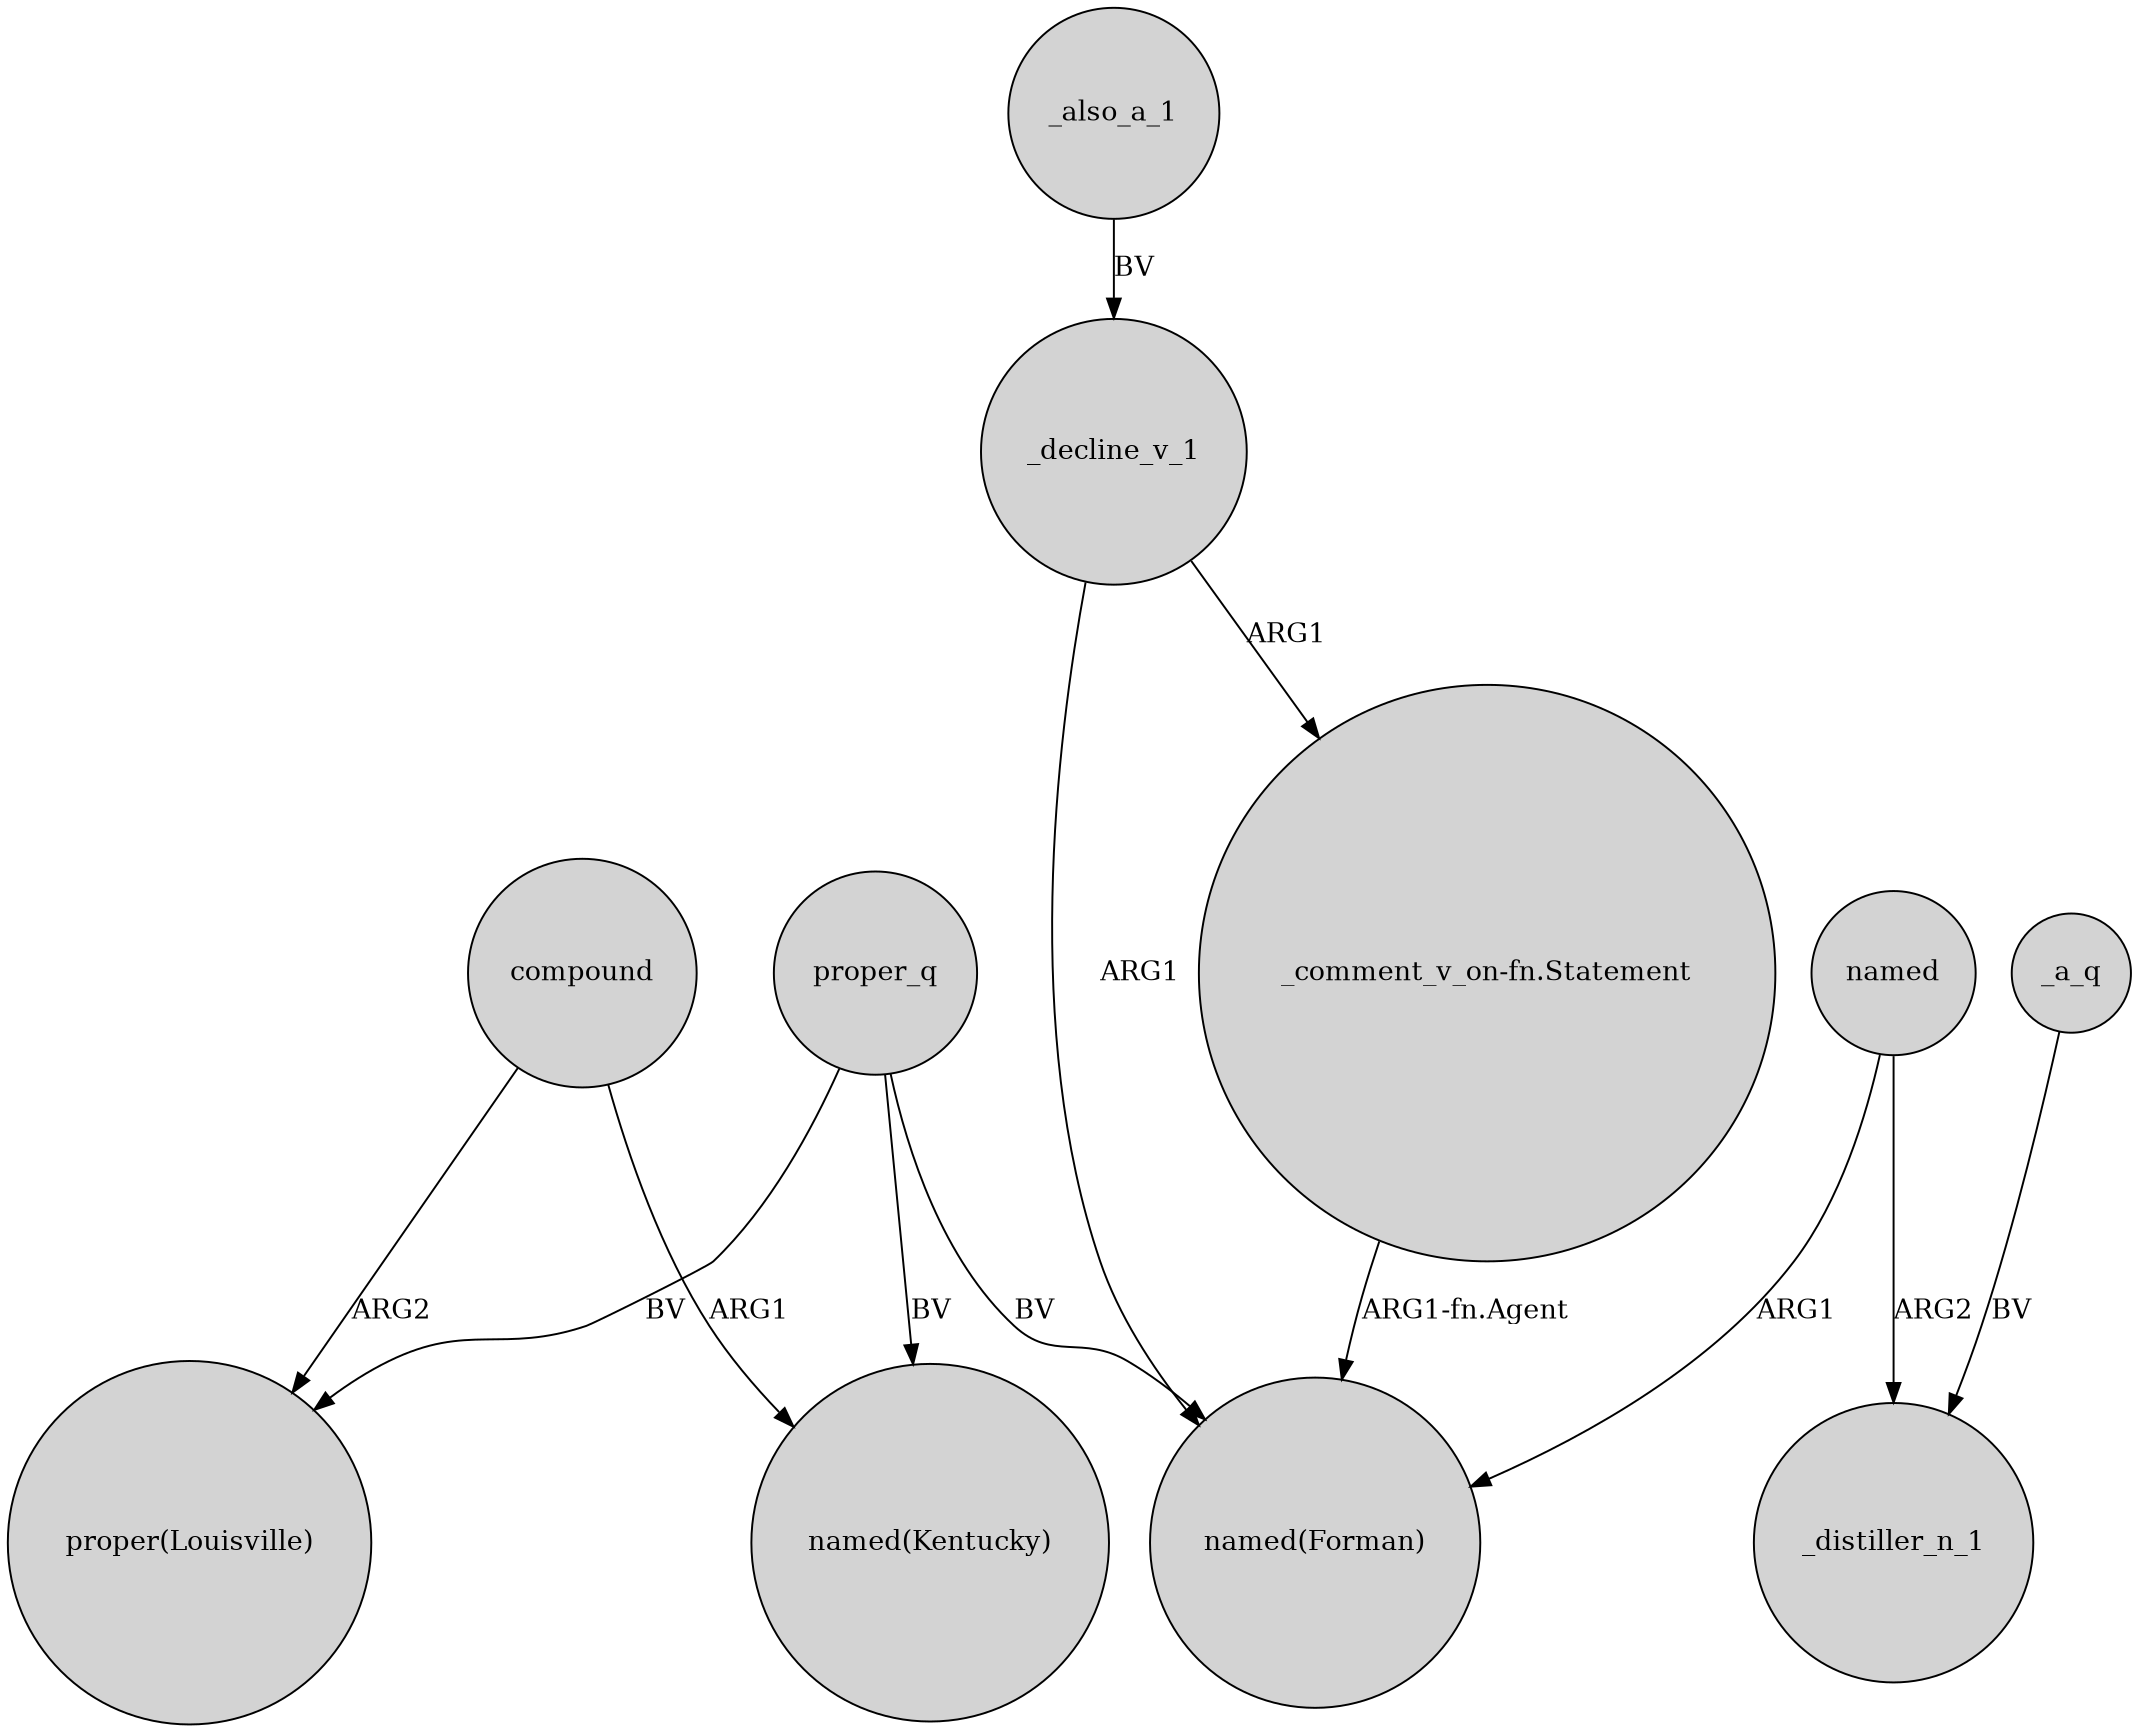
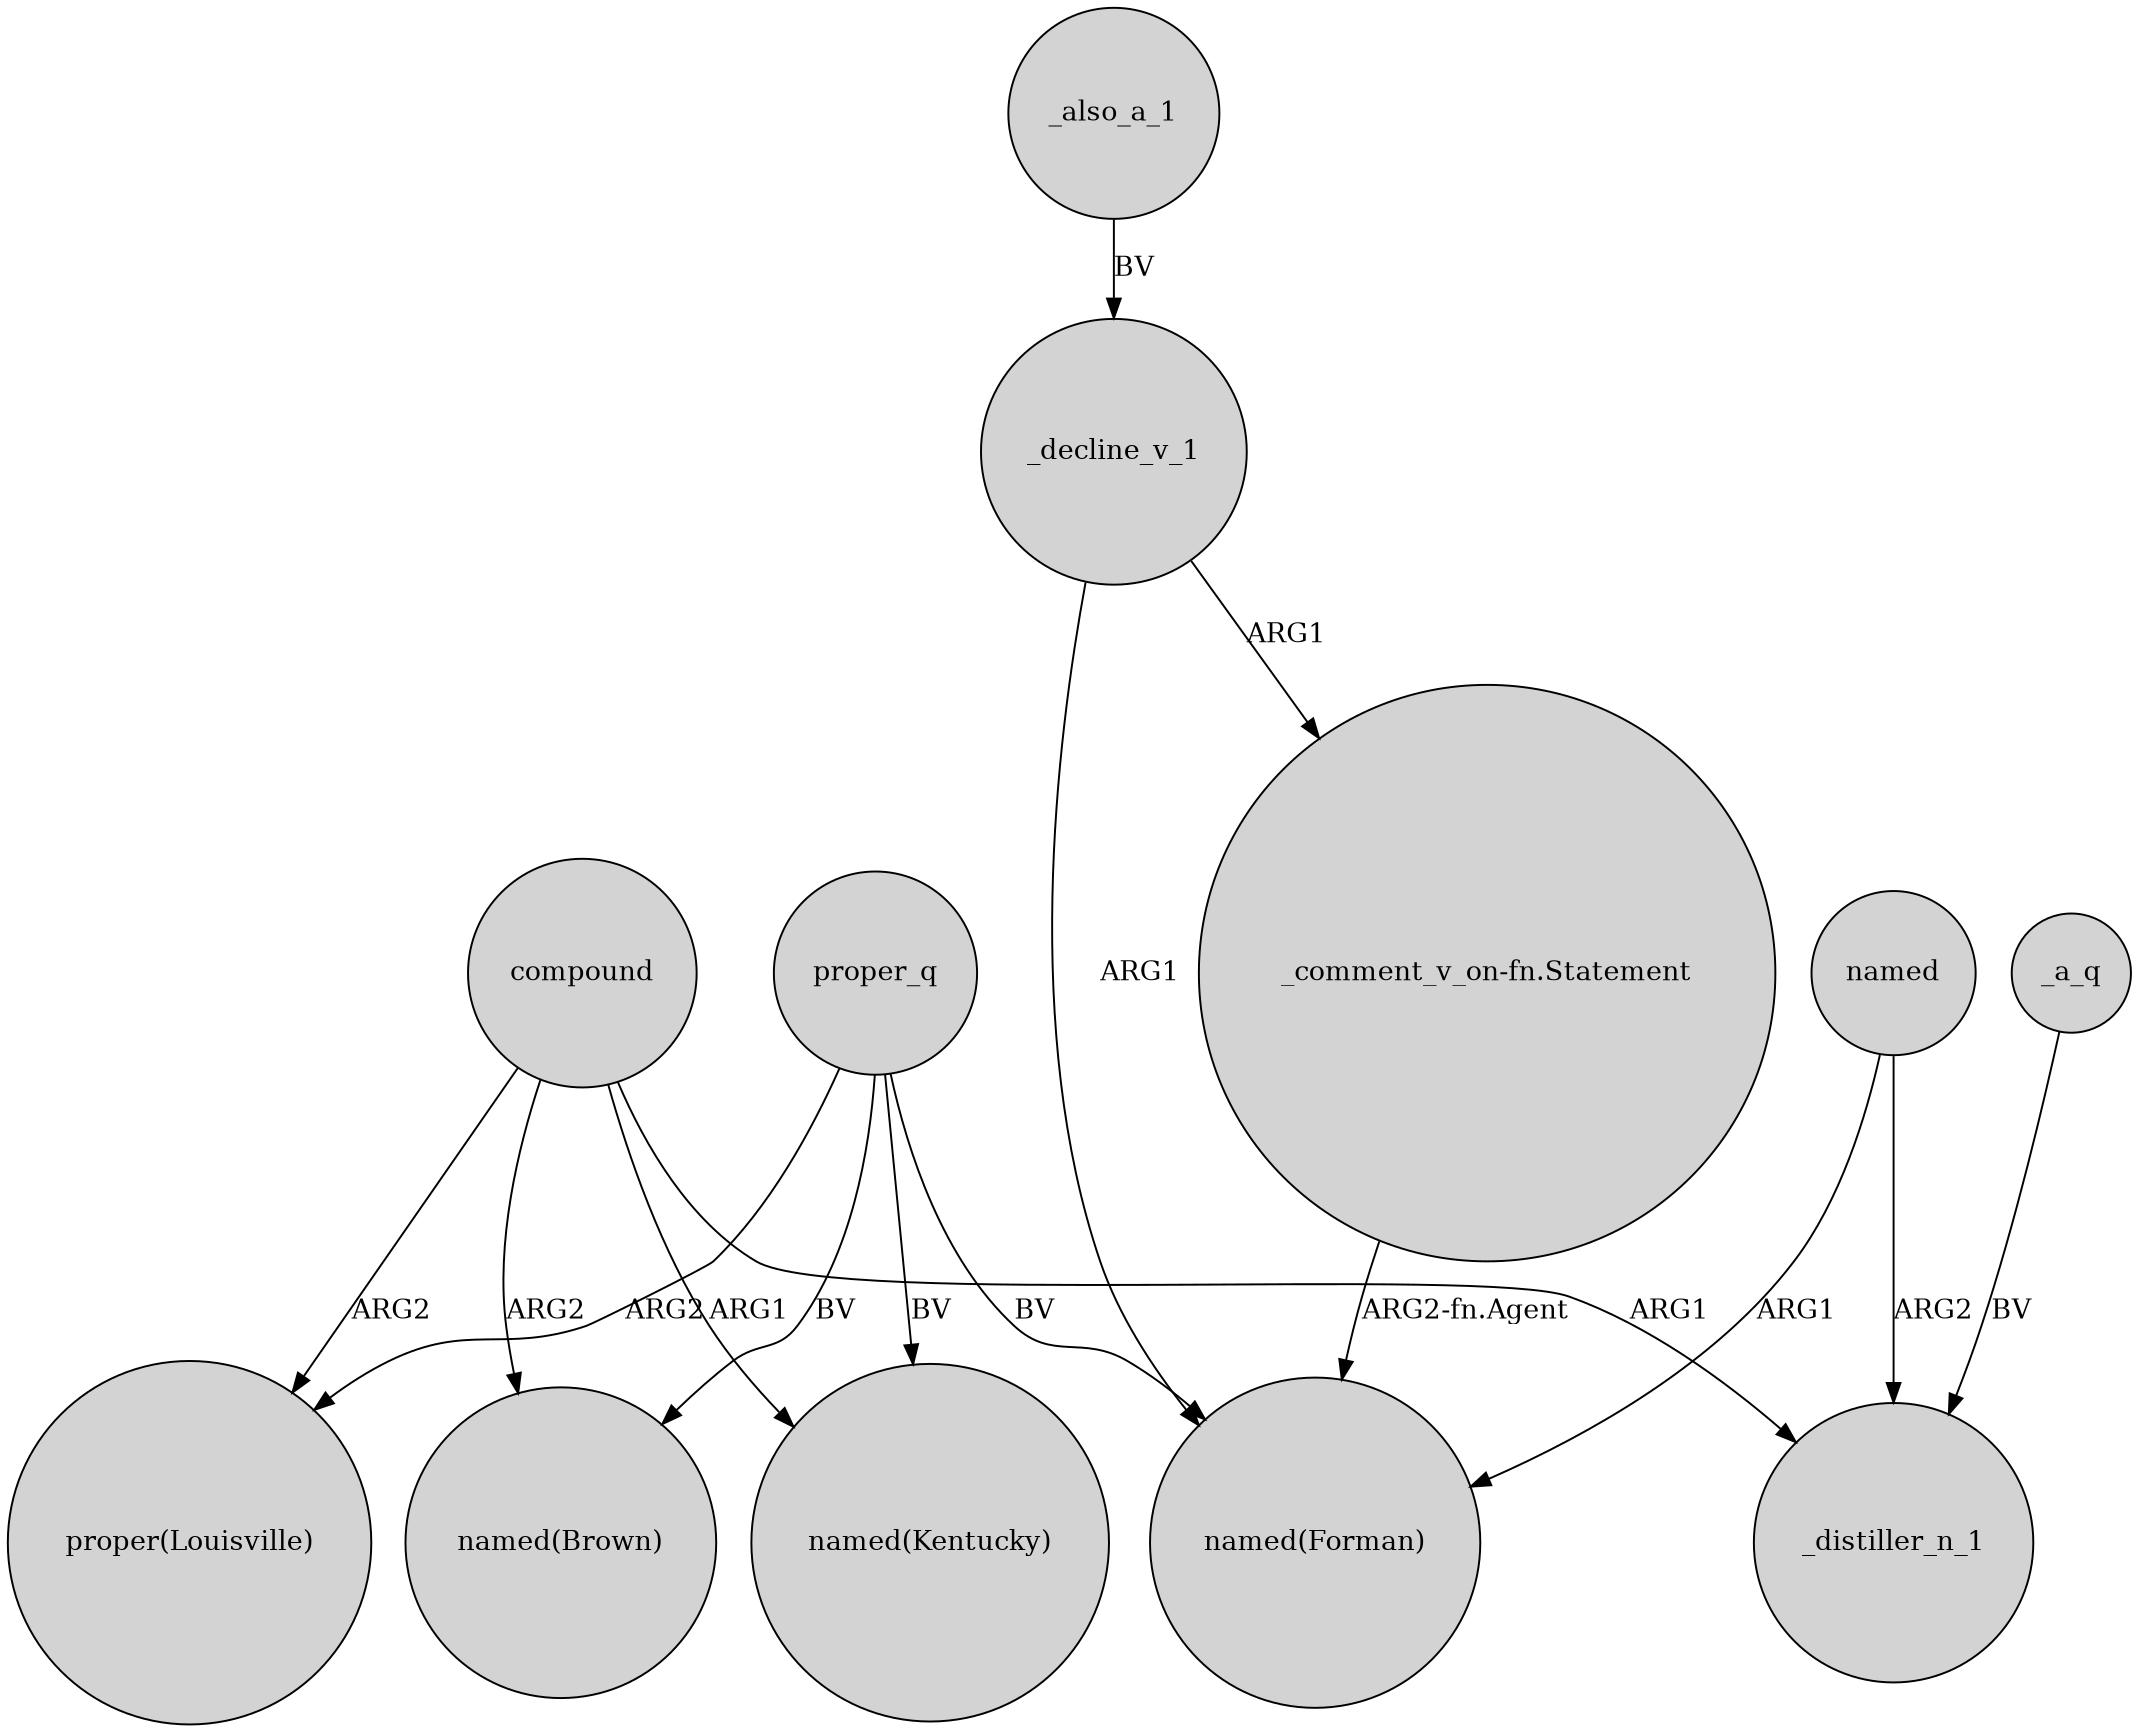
edge "compound" -> "_distiller_n_1": added, label "ARG1"
edge "proper_q" -> "proper(Louisville)": label "BV" -> "ARG2"
edge "_comment_v_on-fn.Statement" -> "named(Forman)": label "ARG1-fn.Agent" -> "ARG2-fn.Agent"
node "named(Brown)": added
